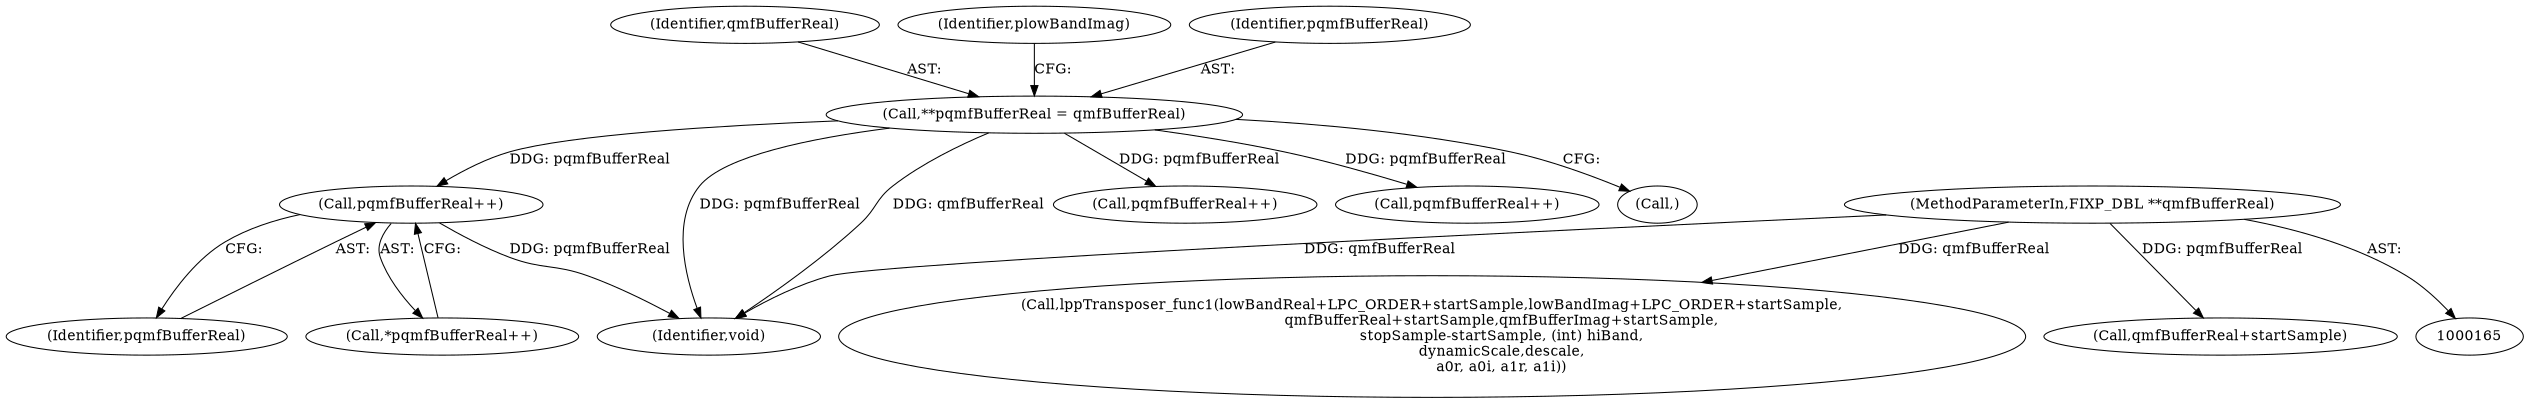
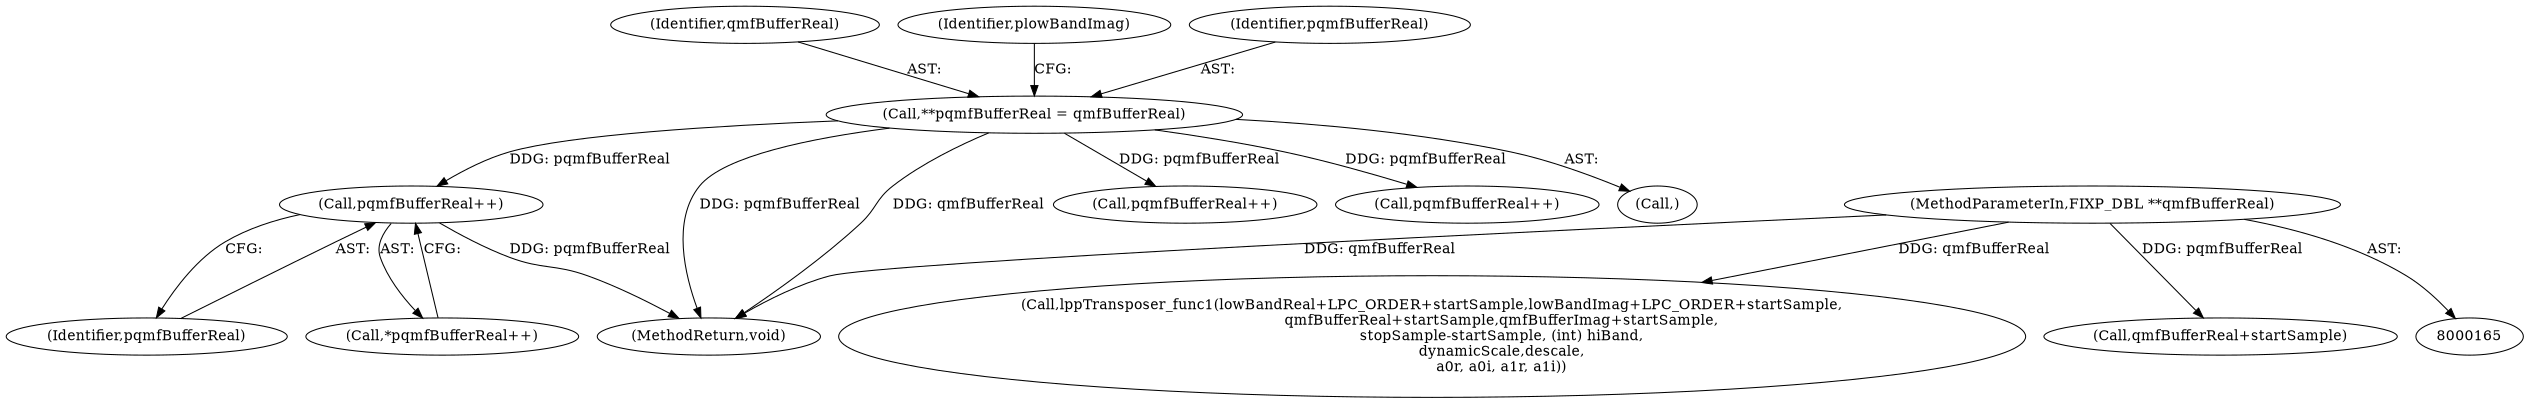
edge "(Call,**pqmfBufferReal = qmfBufferReal)" -> "(Call,)": label "CFG: " -> "AST: "
node "(Identifier,void)": label "(Identifier,void)" -> "(MethodReturn,void)"
node "1000165": label "1000165" -> "8000165"
